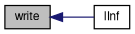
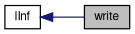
edge "lInf" -> "write": reversed
